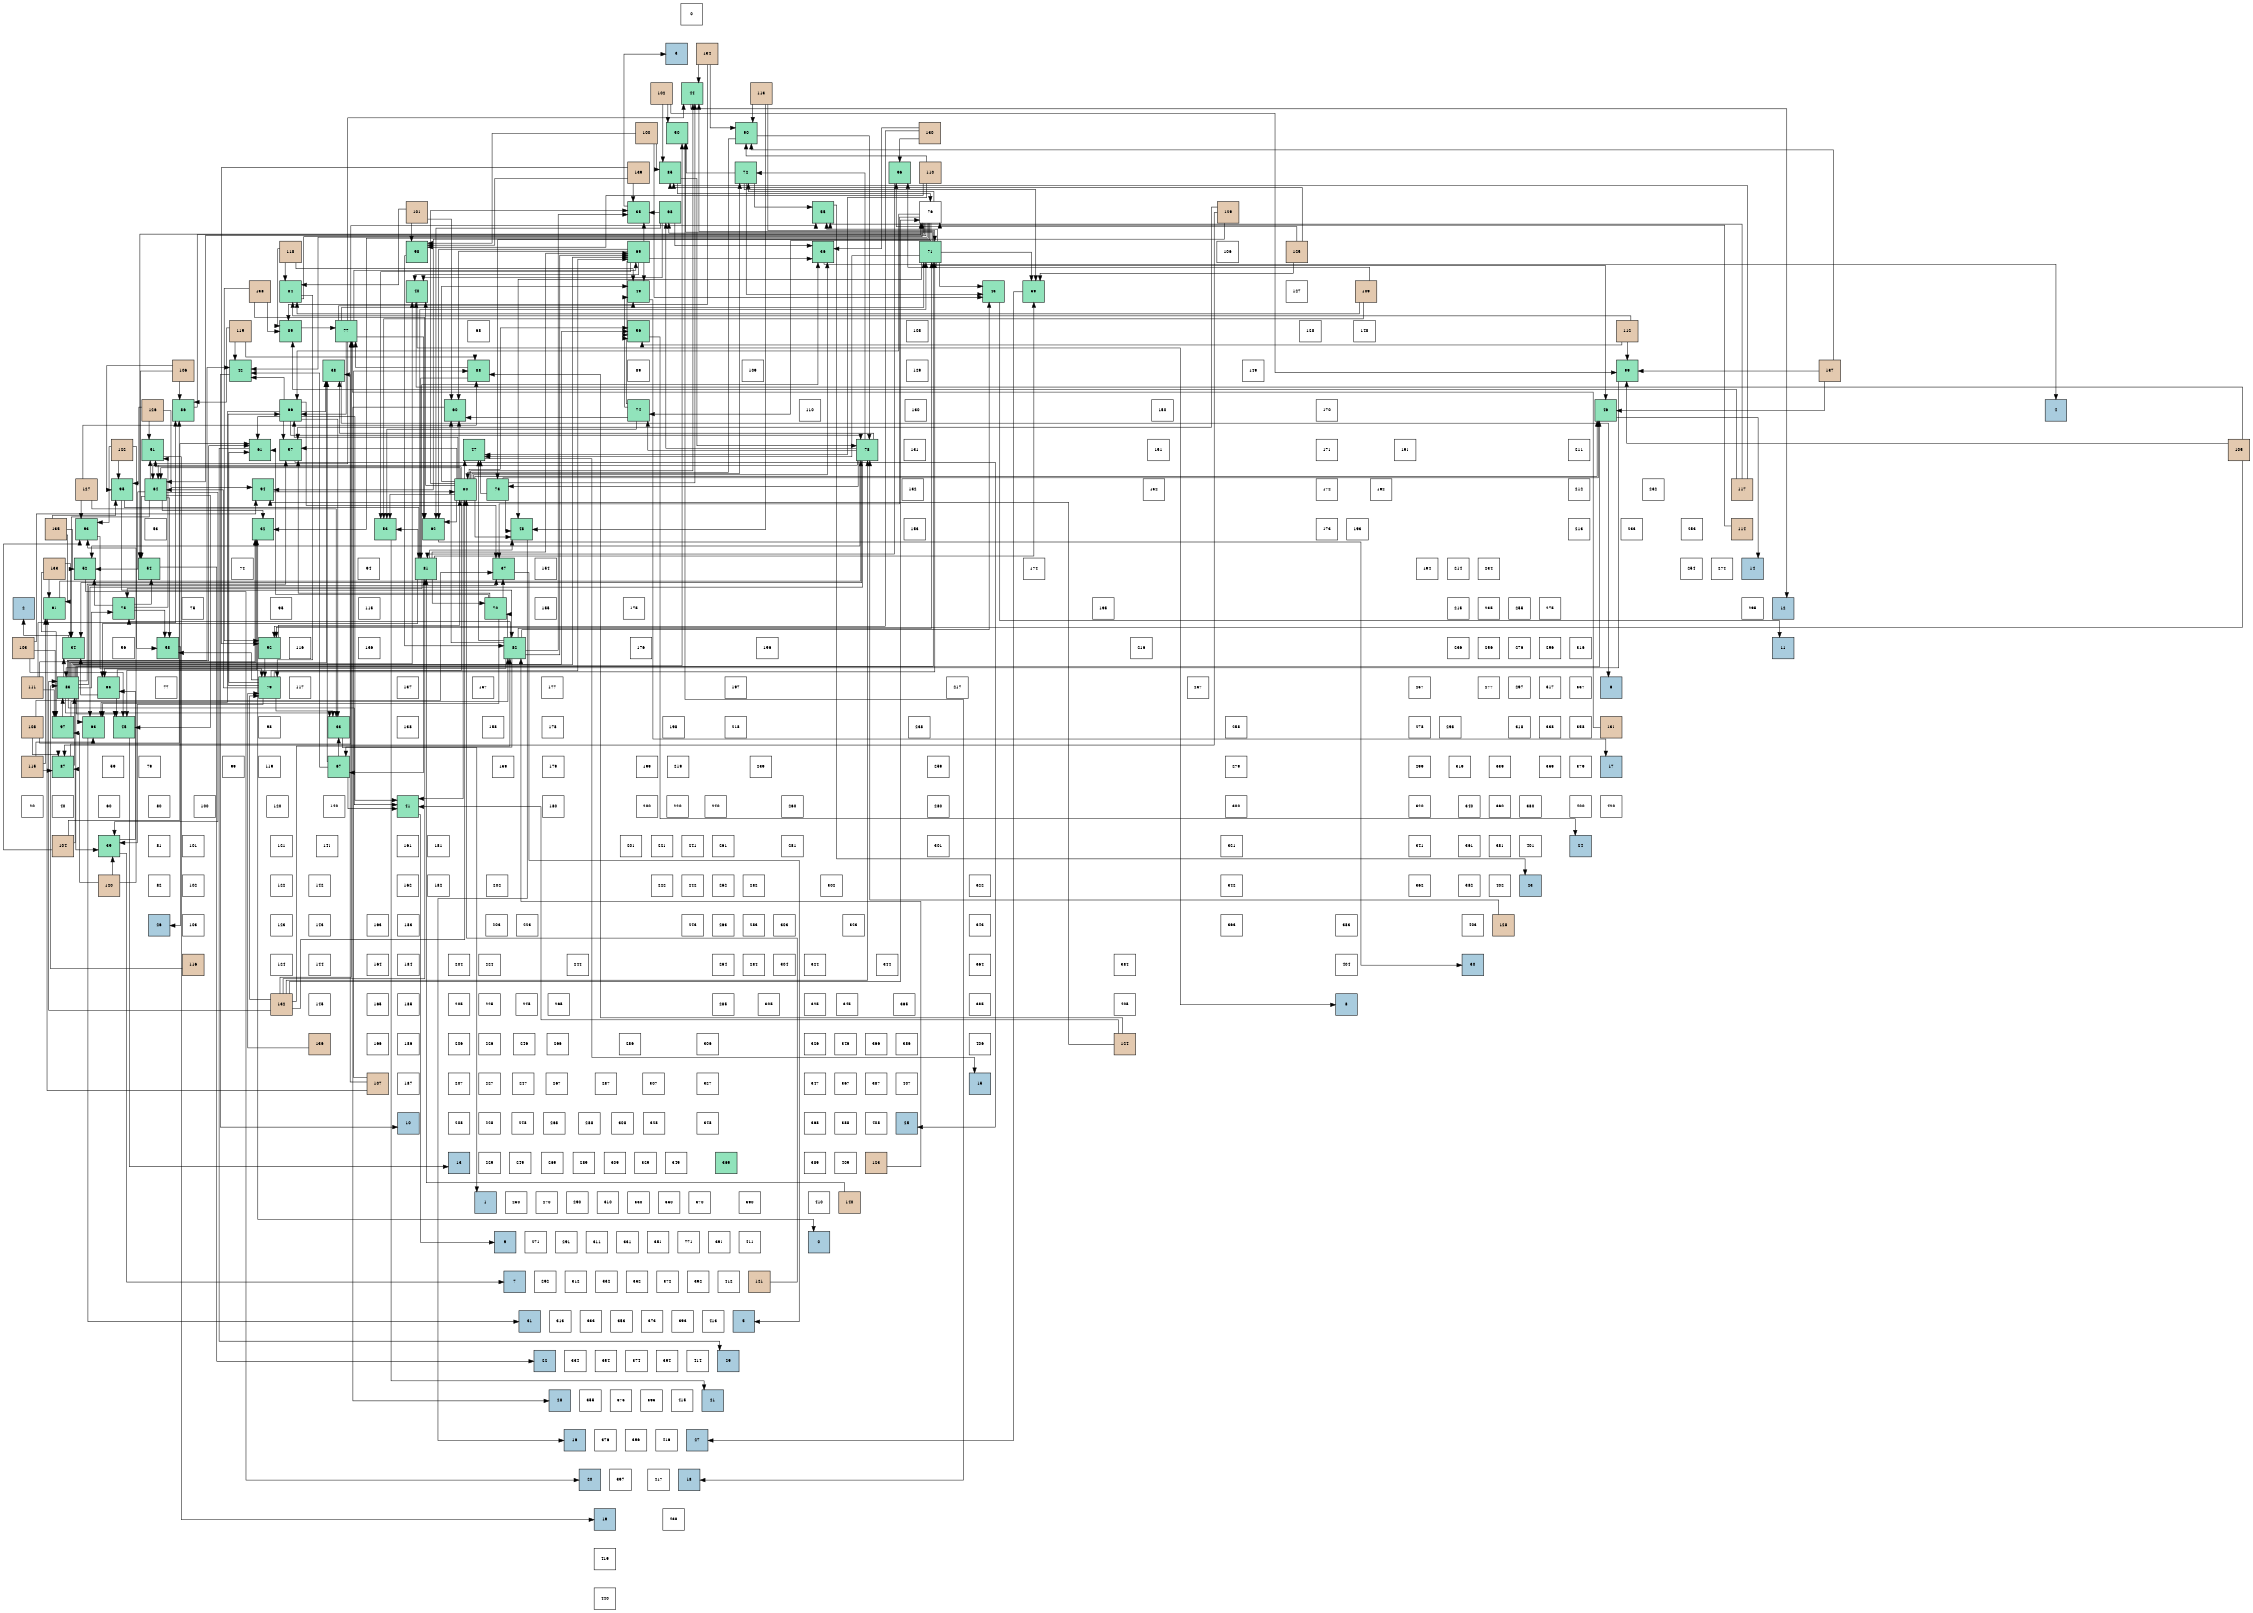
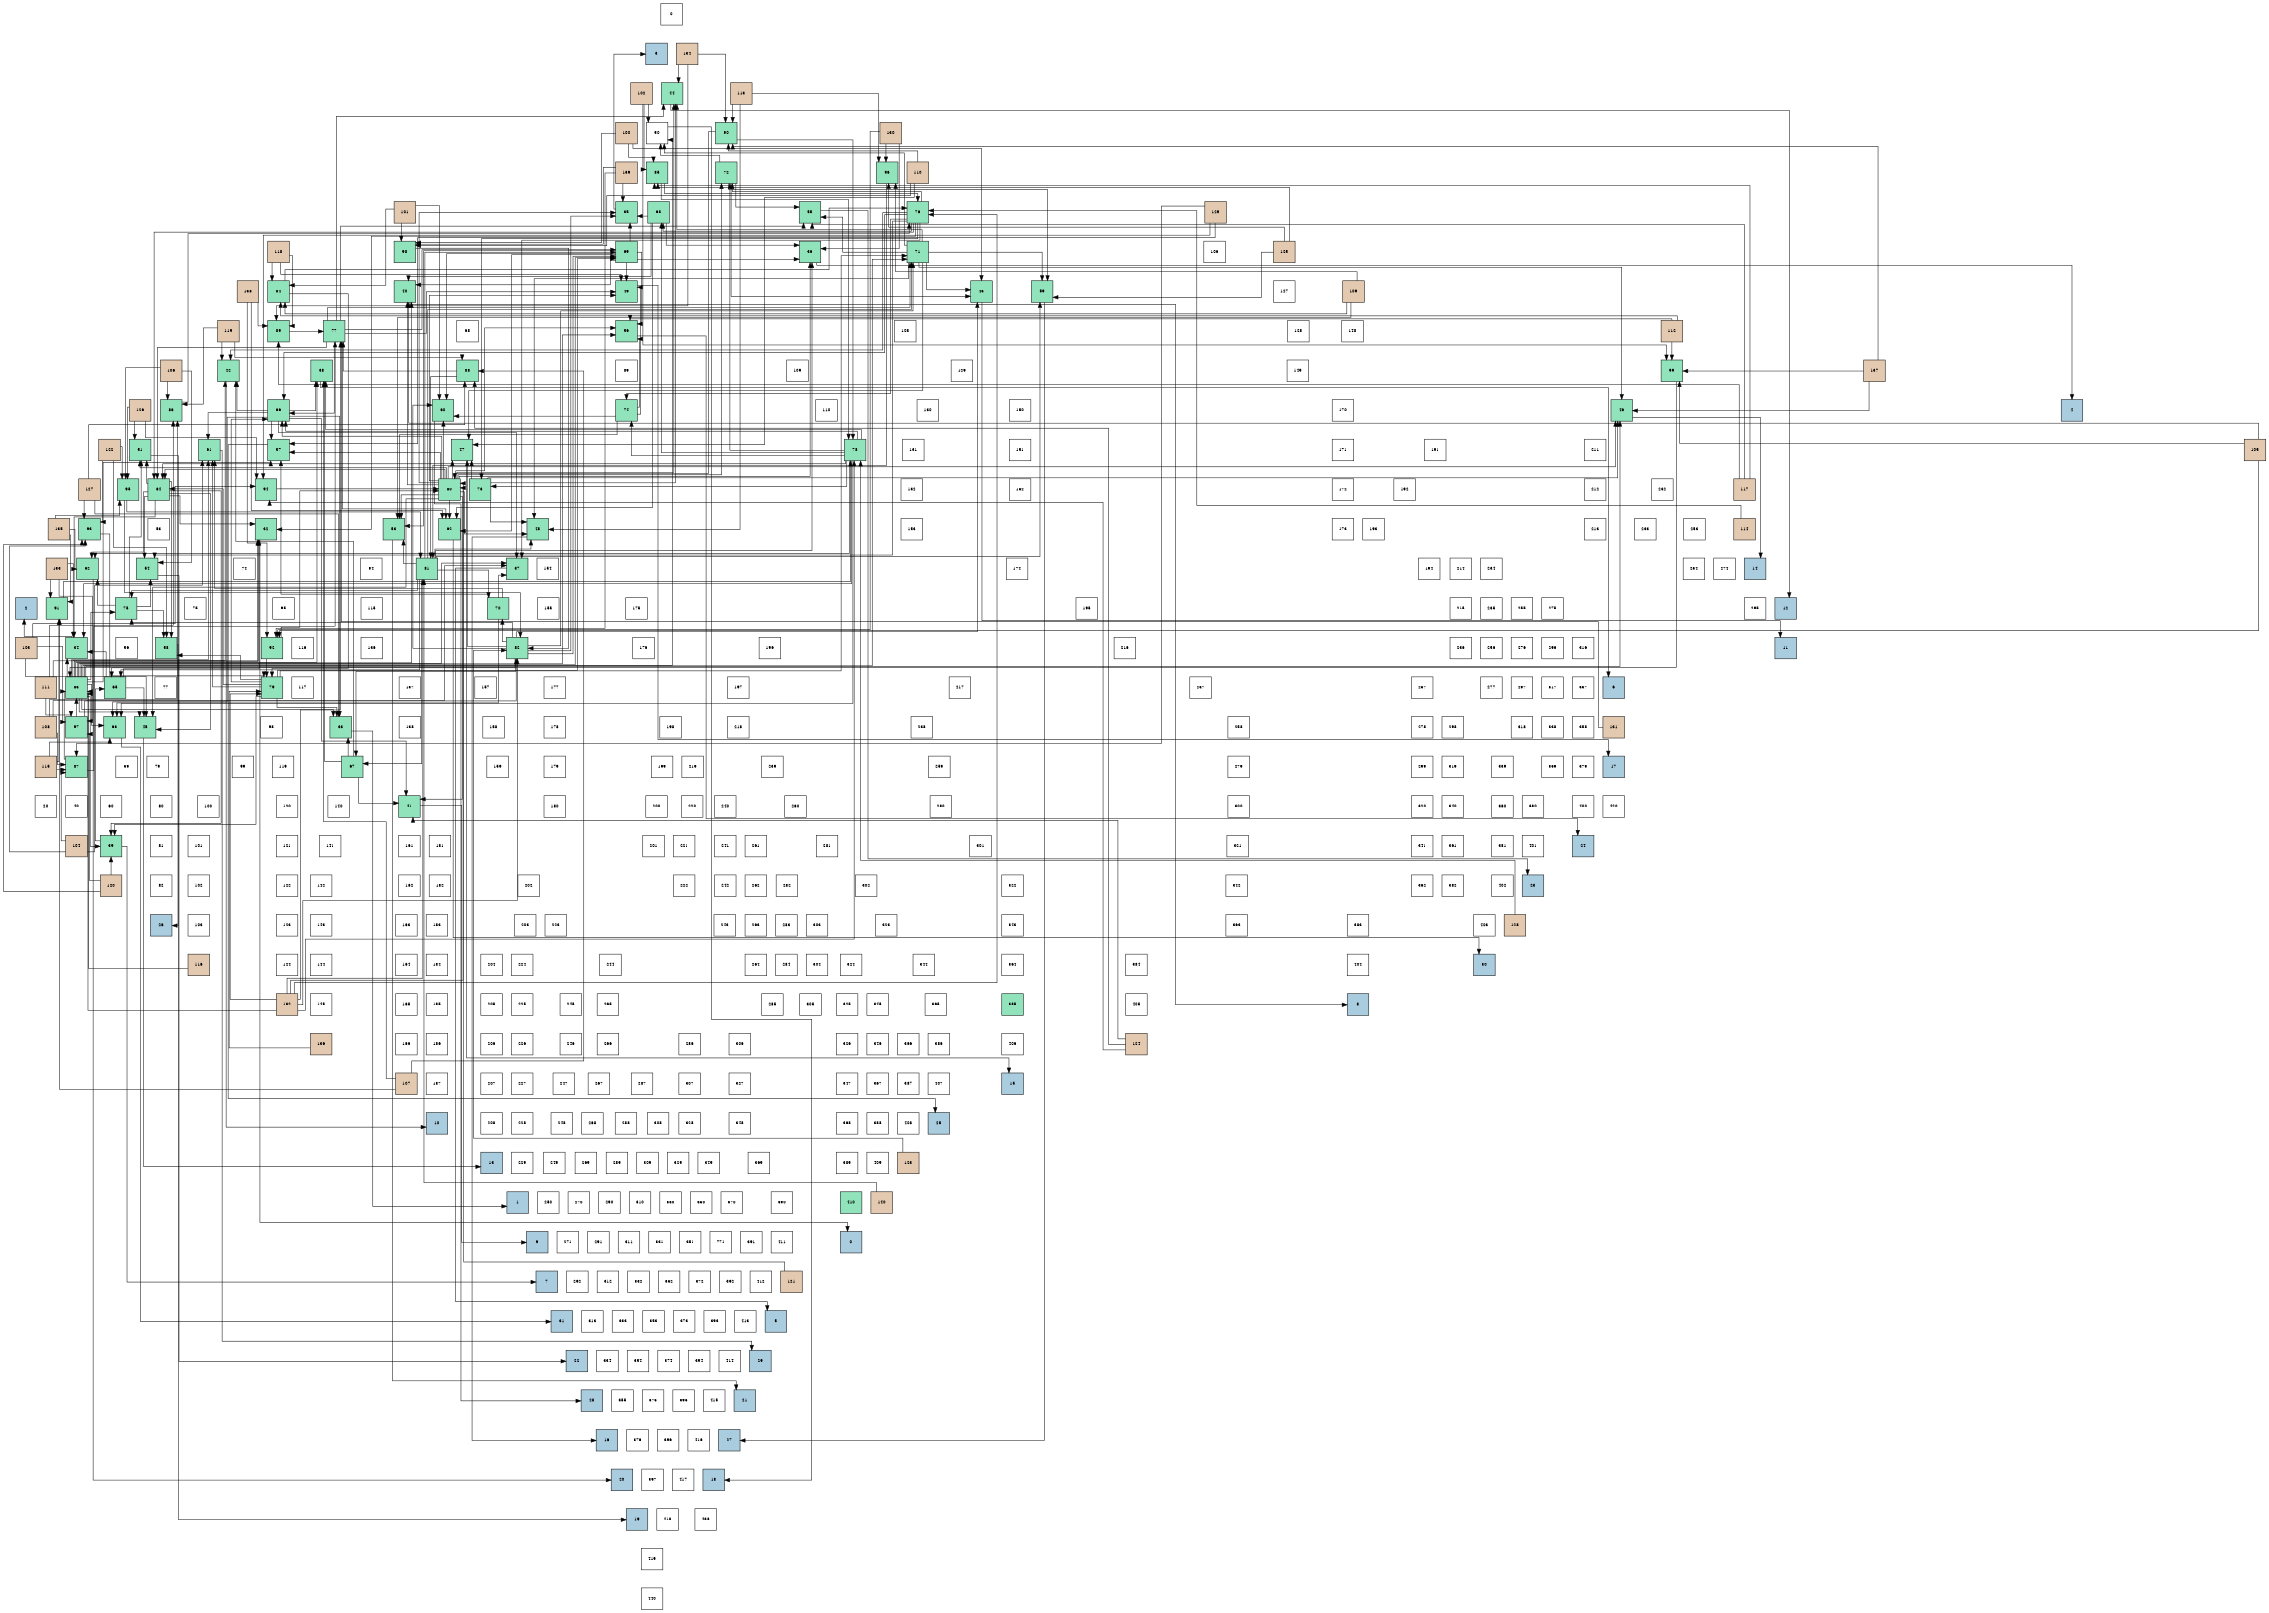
node "50": fillcolor #91e3bb -> #ffffff
node "76": fillcolor #ffffff -> #91e3bb
edge "113" -> "71": now "113" -> "96"
edge "66" -> "78": reversed
edge "83" -> "41": removed
node "385": fillcolor #ffffff -> #91e3bb
node "369": fillcolor #91e3bb -> #ffffff
node "410": fillcolor #ffffff -> #91e3bb
node "418": added
